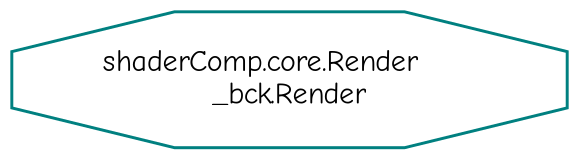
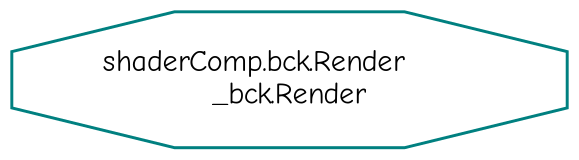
node "shaderComp.core.Render _bck.Render": label "shaderComp.core.Render _bck.Render" -> "shaderComp.bck.Render _bck.Render"
